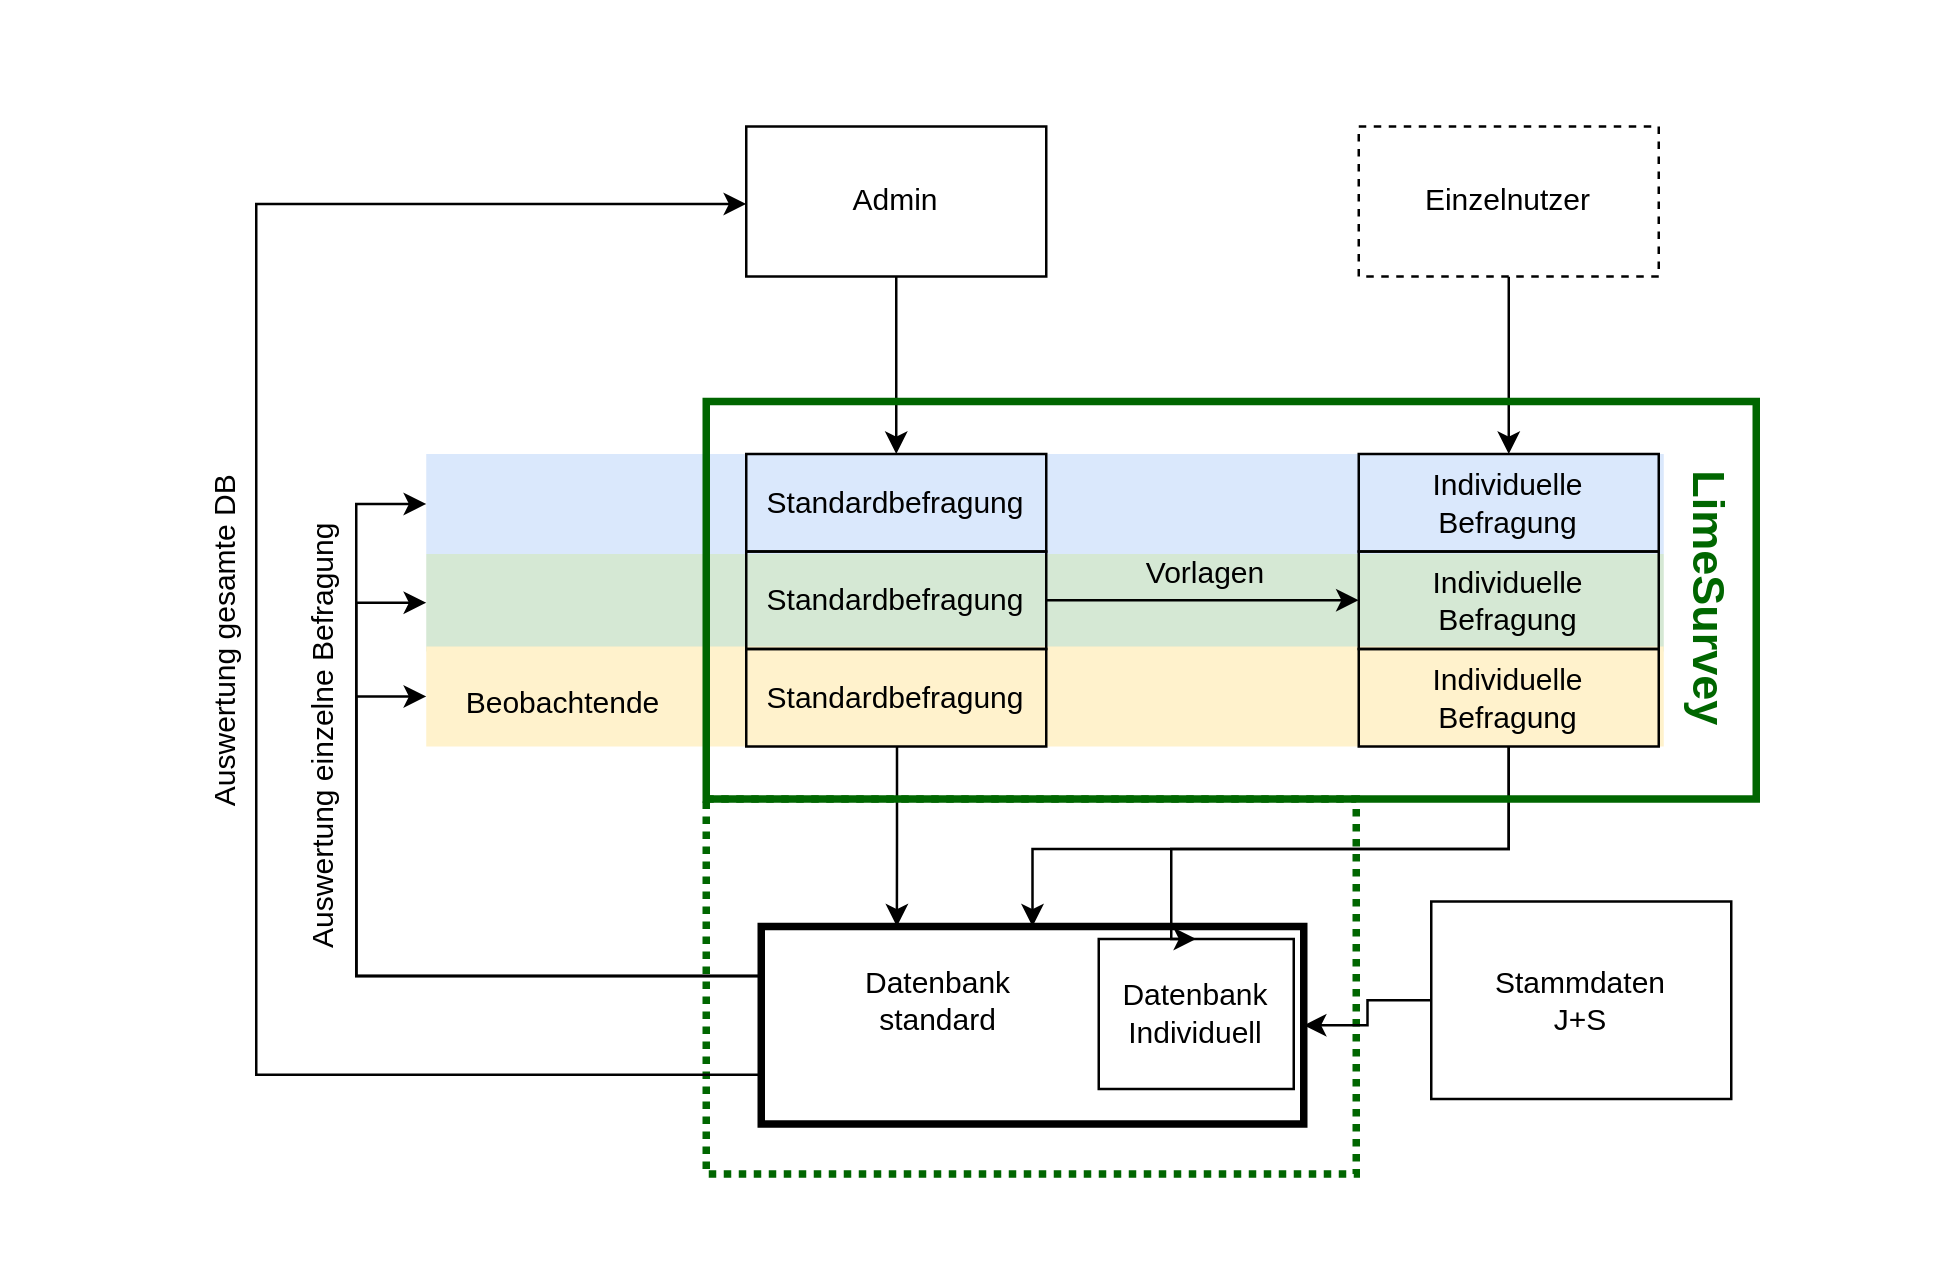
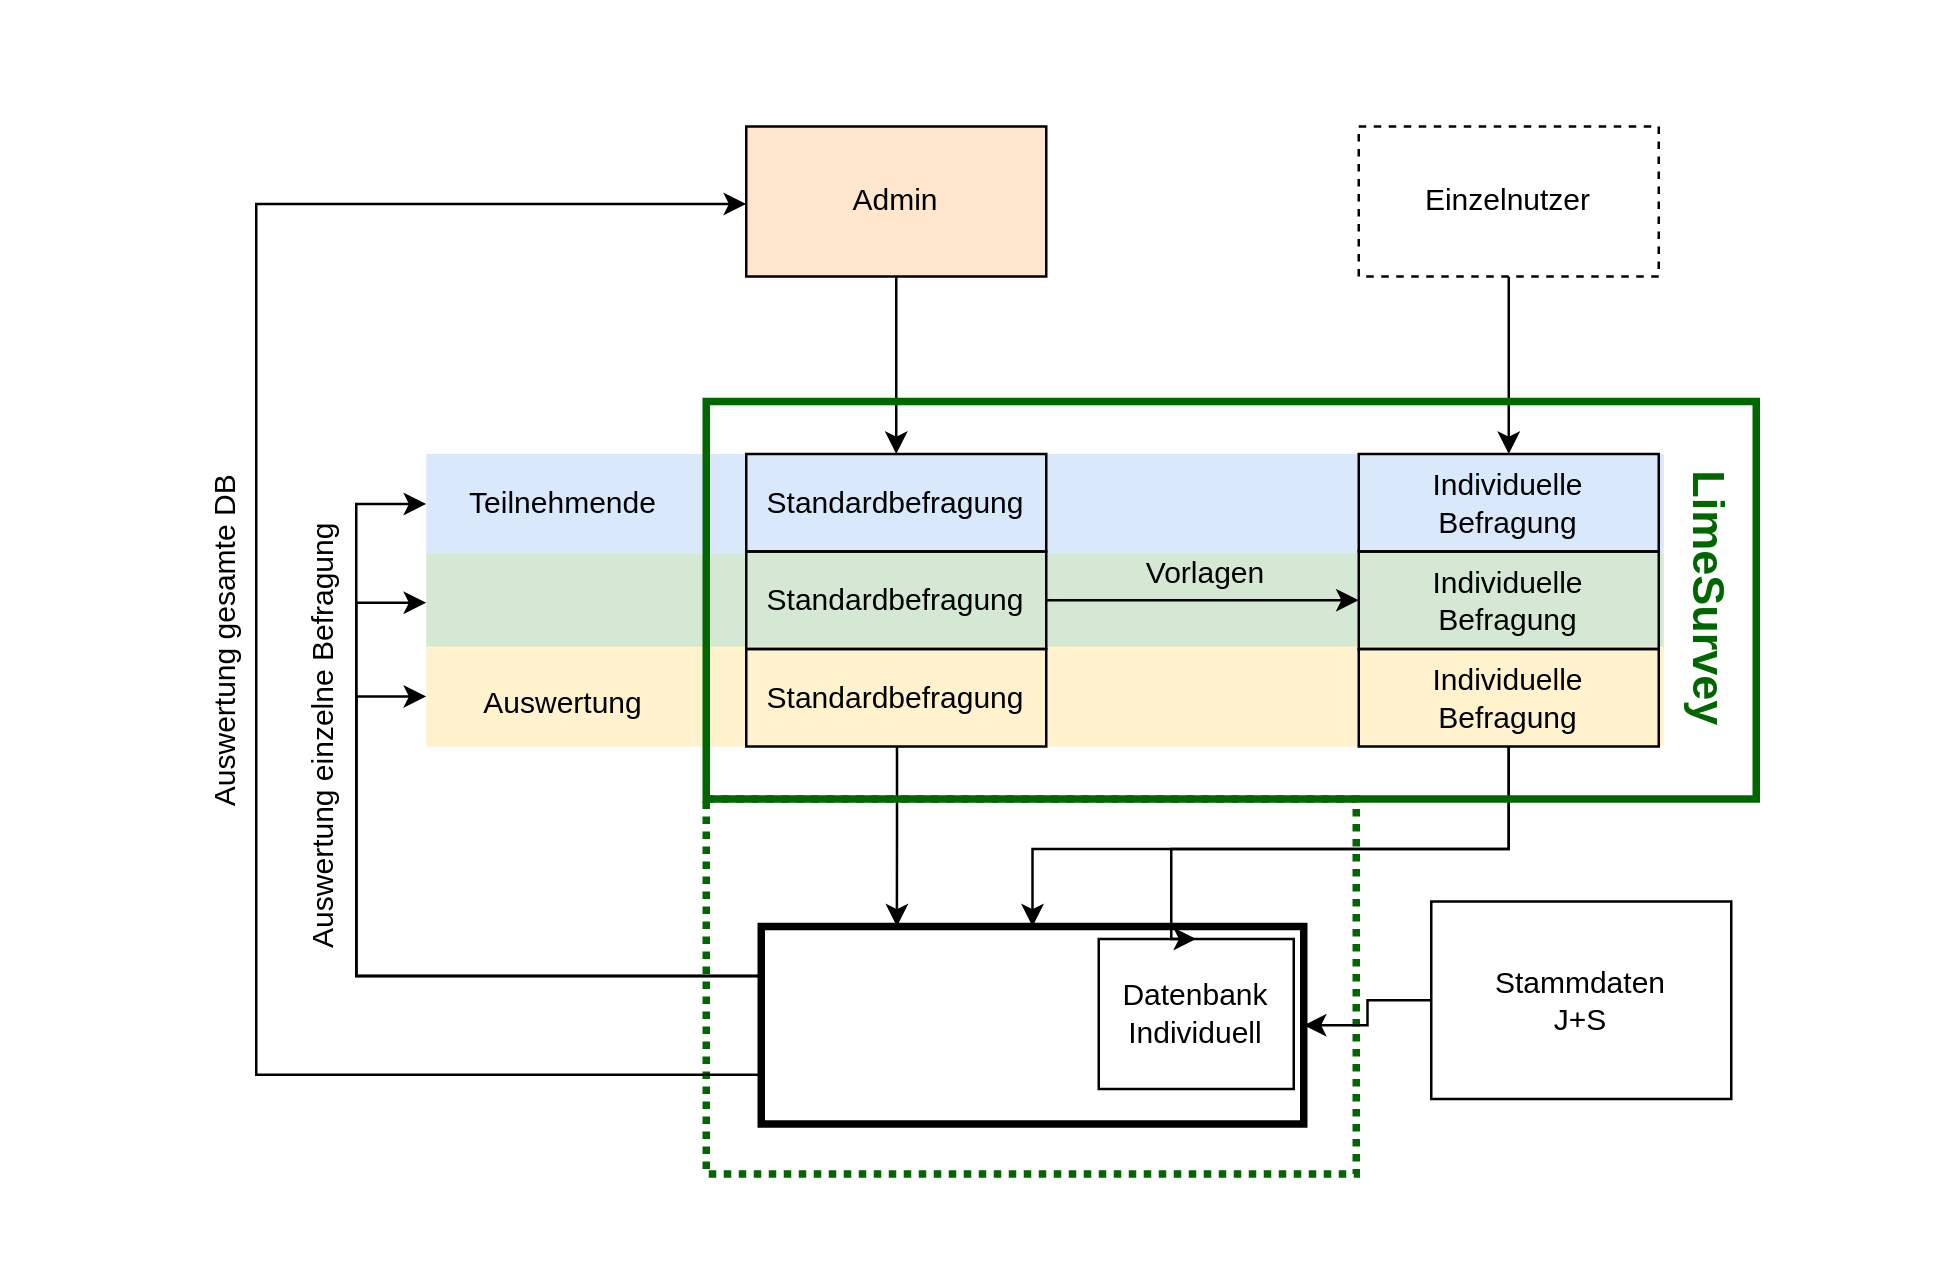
node "Admin": fillcolor #ffffff -> #ffe6cc
node "Teilnehmende": added
node "Beobachtende": label "Beobachtende" -> "Auswertung"
node "Datenbank standard": removed
